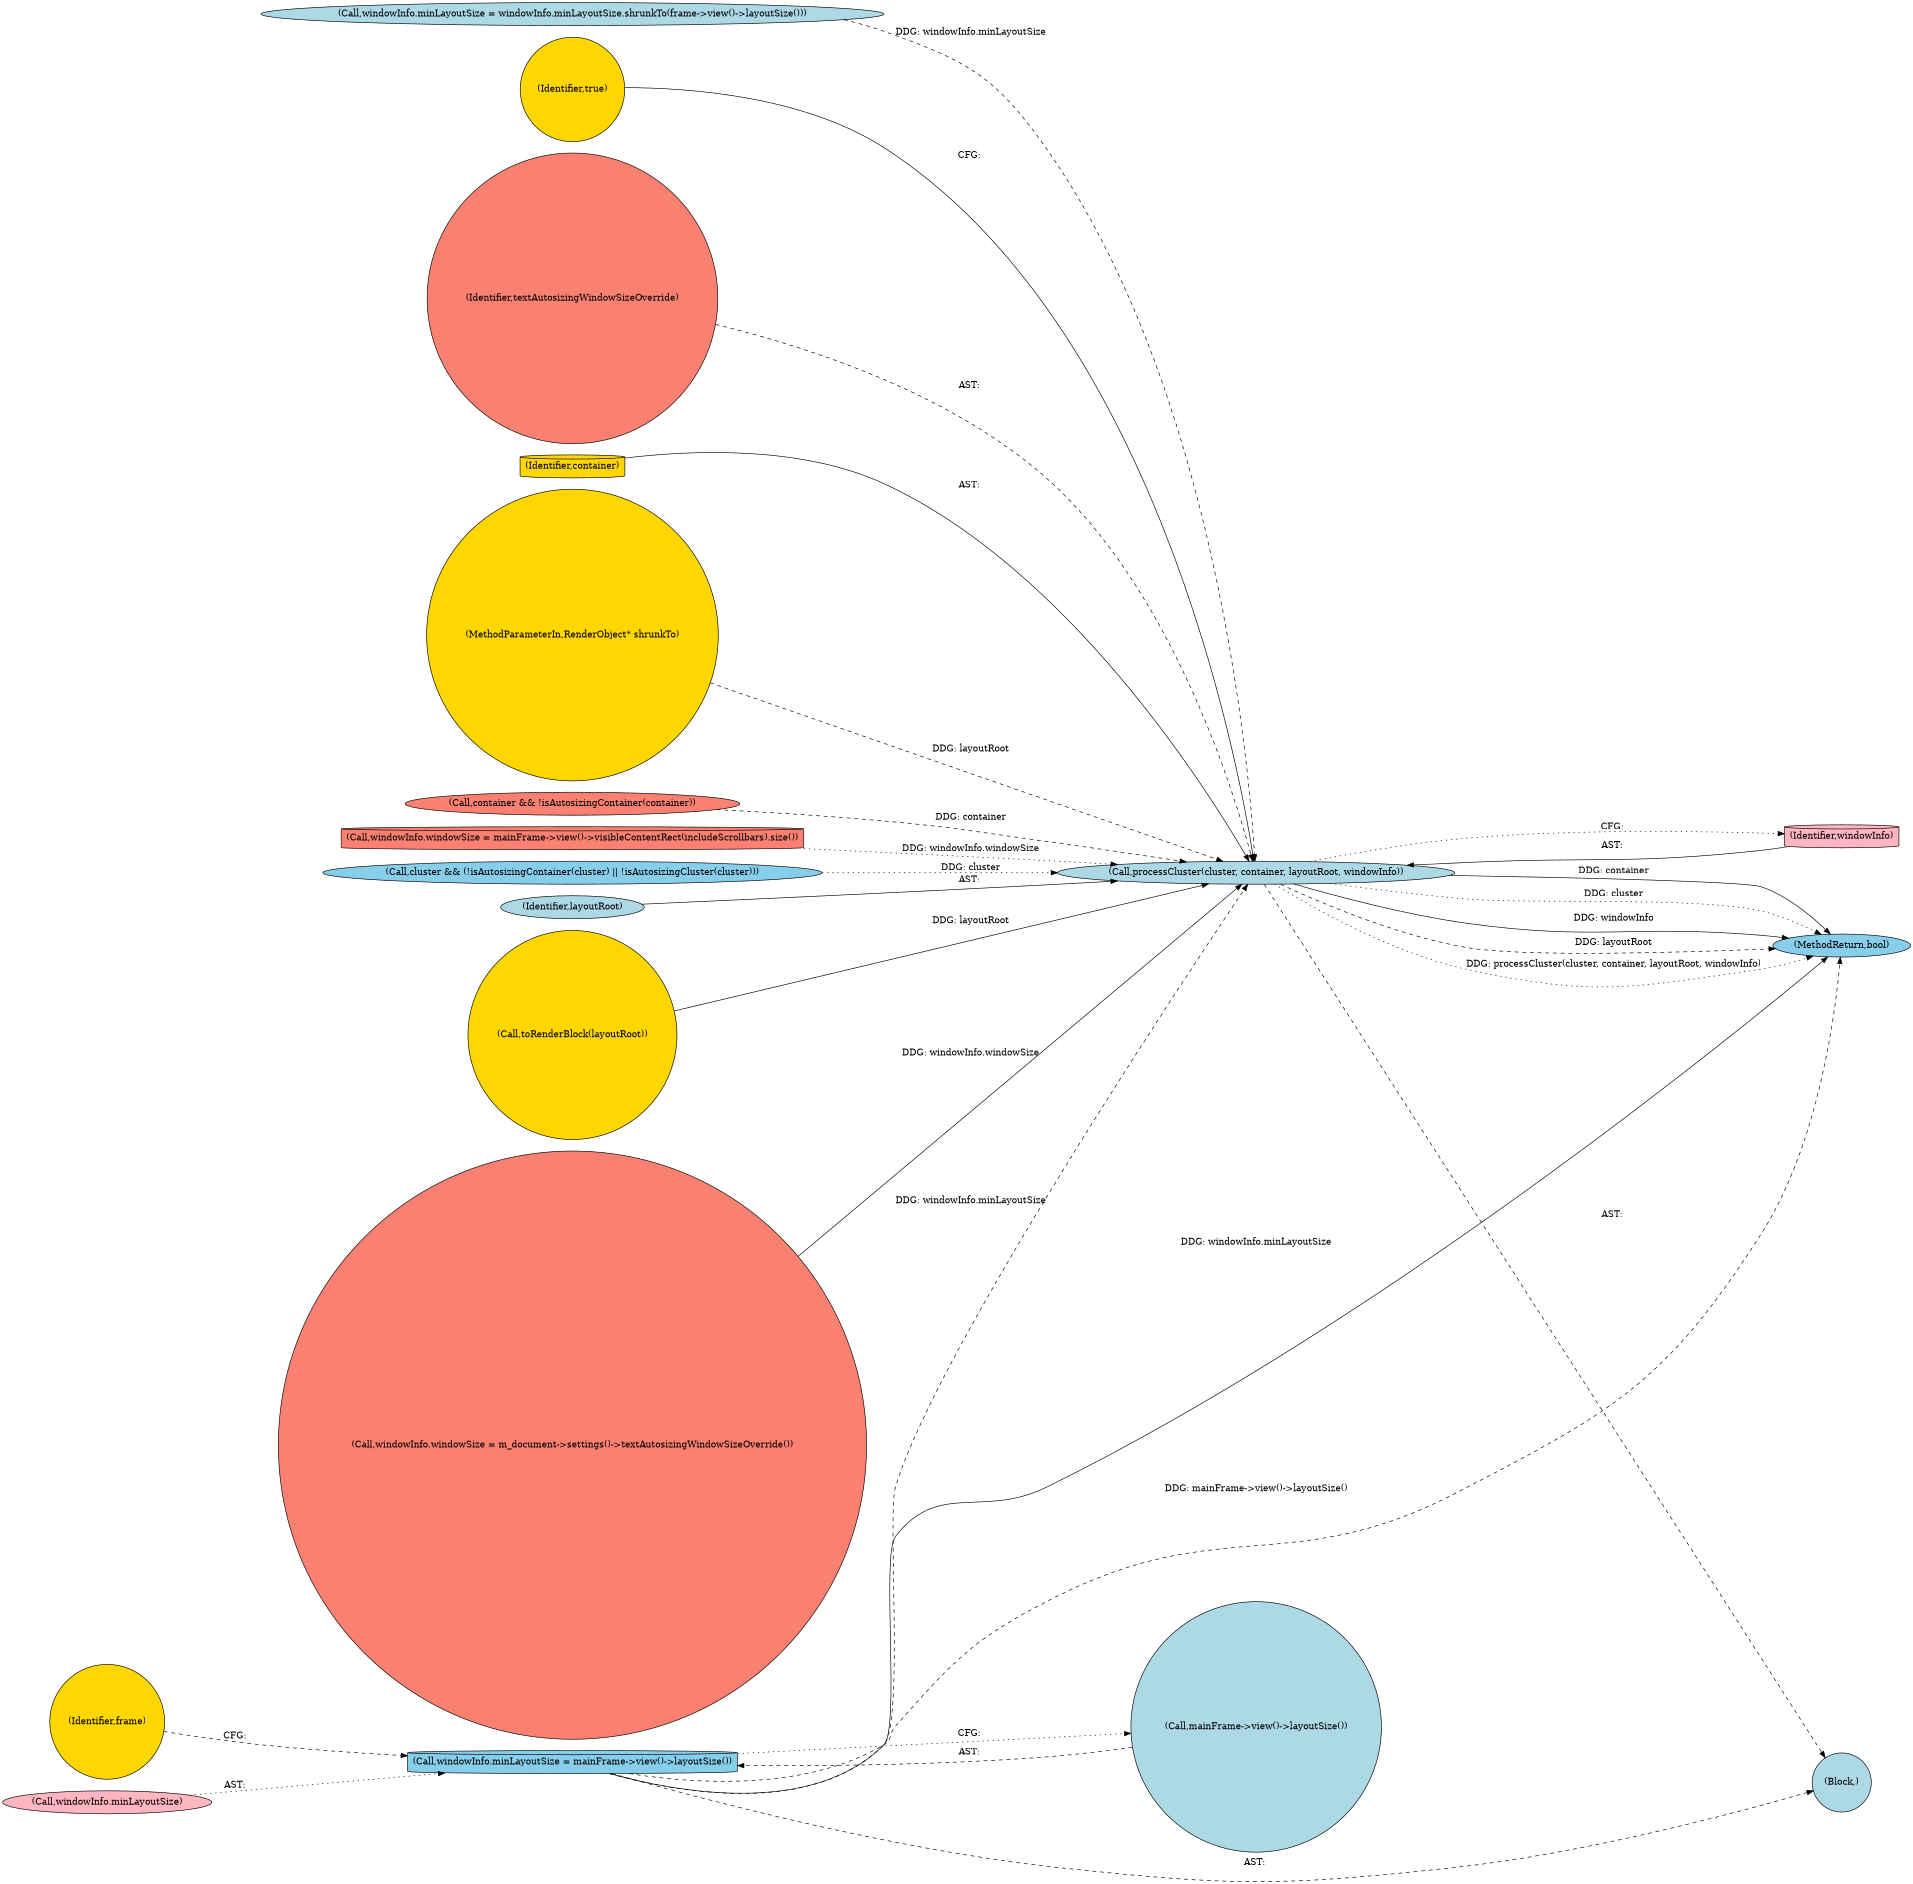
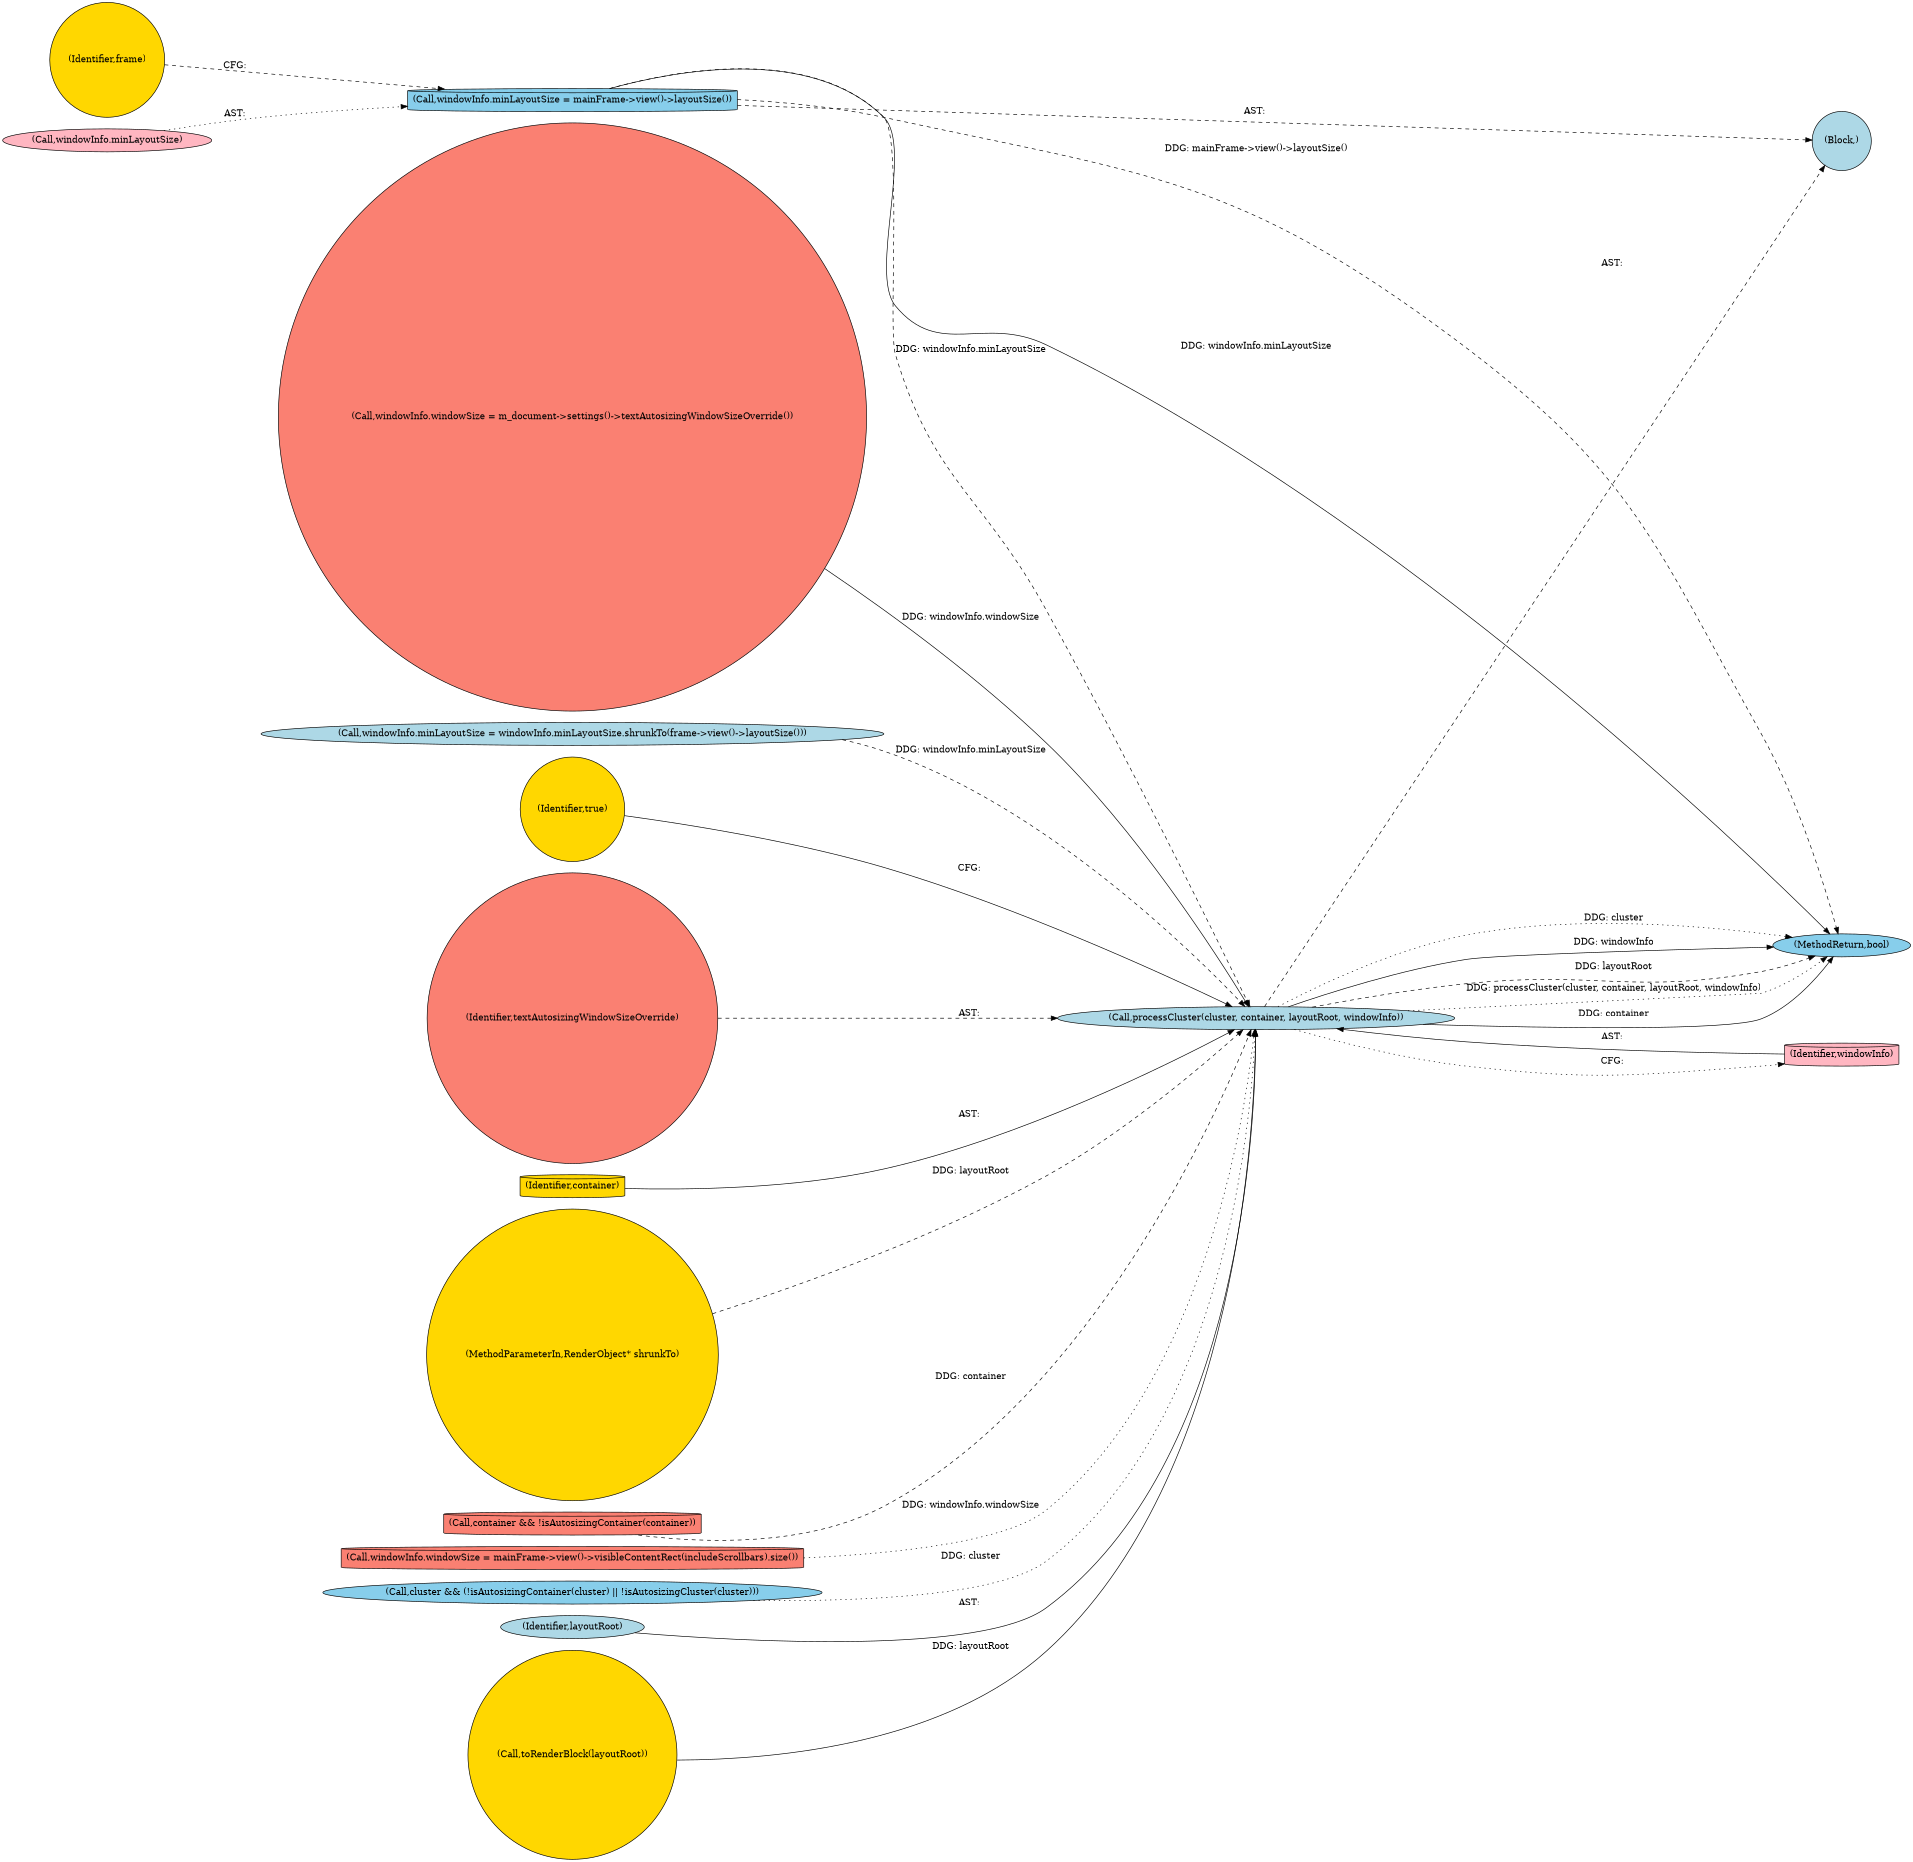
node "(Call,container && !isAutosizingContainer(container))": shape ellipse -> cylinder
node "(Call,mainFrame->view()->layoutSize())": removed
